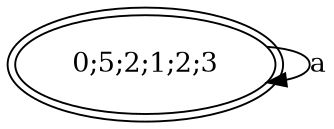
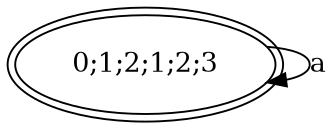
node "0;5;2;1;2;3": label "0;5;2;1;2;3" -> "0;1;2;1;2;3"
